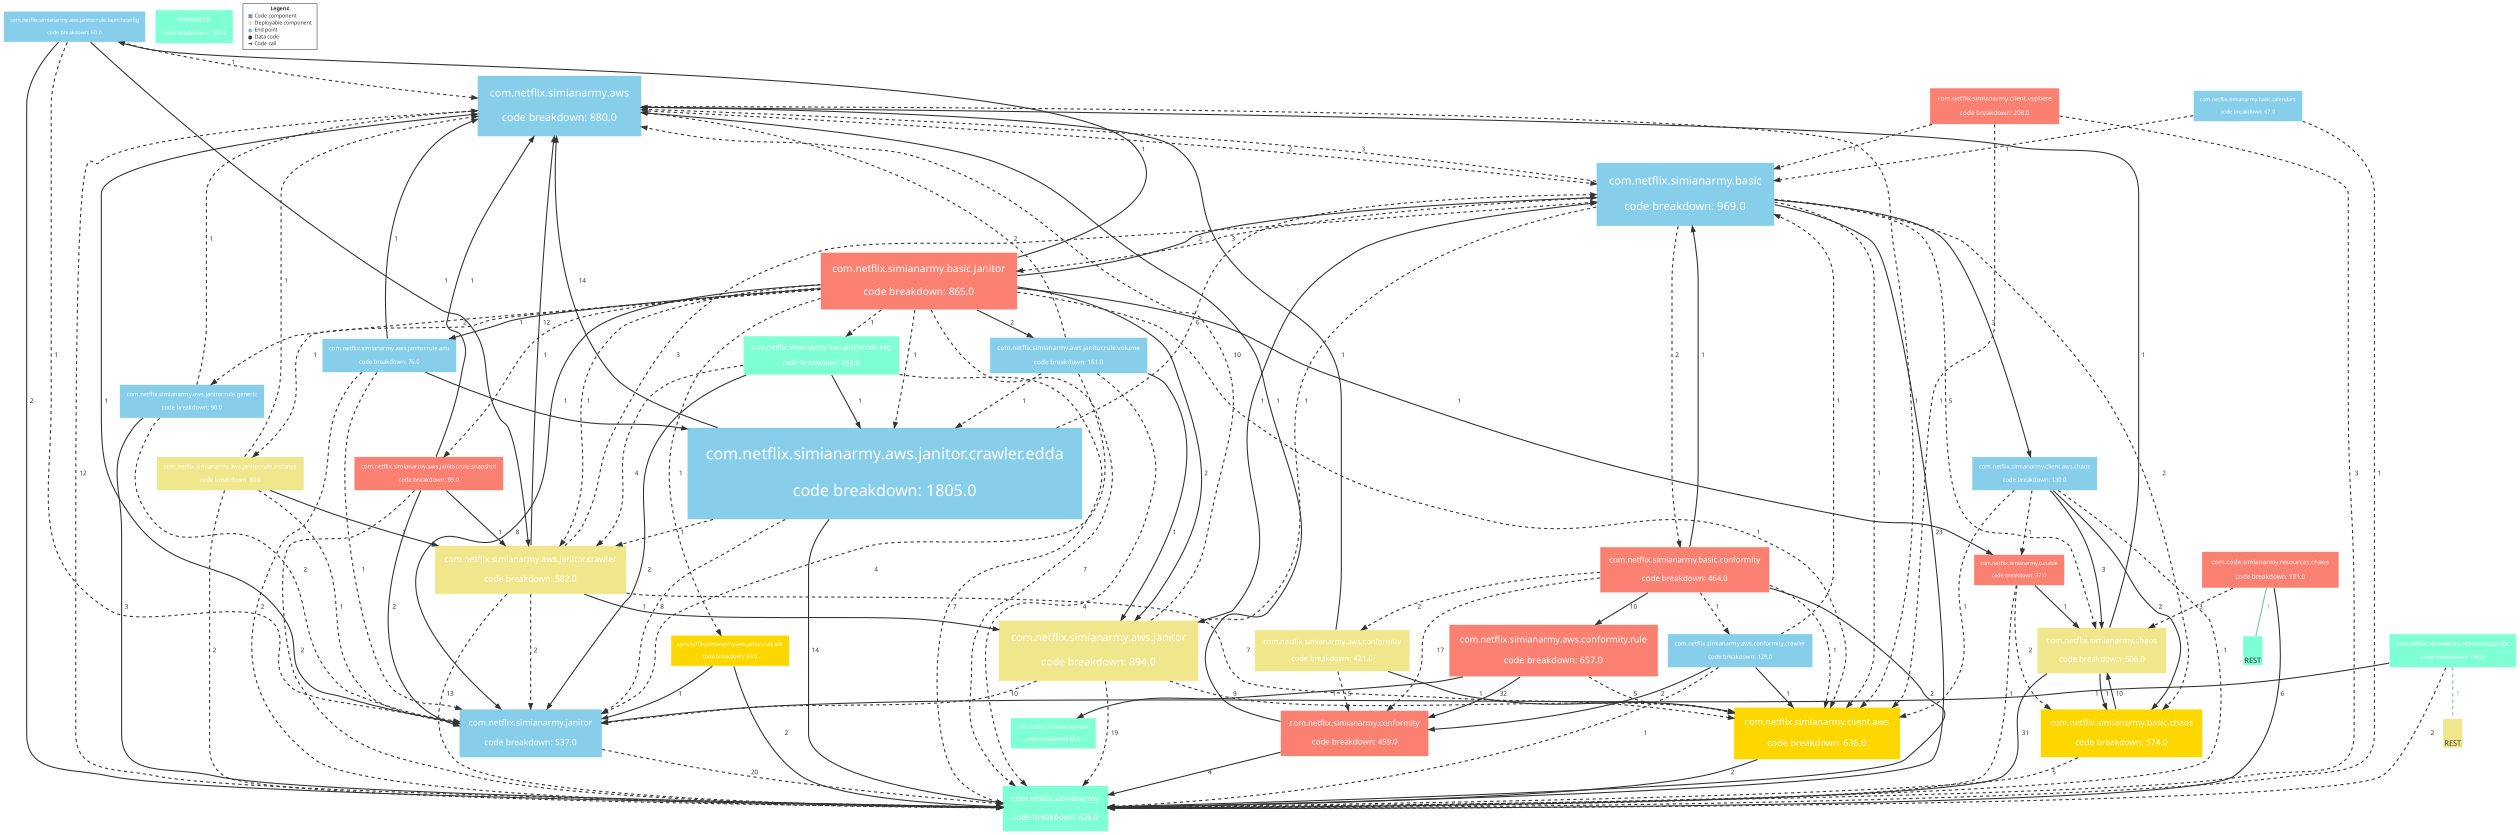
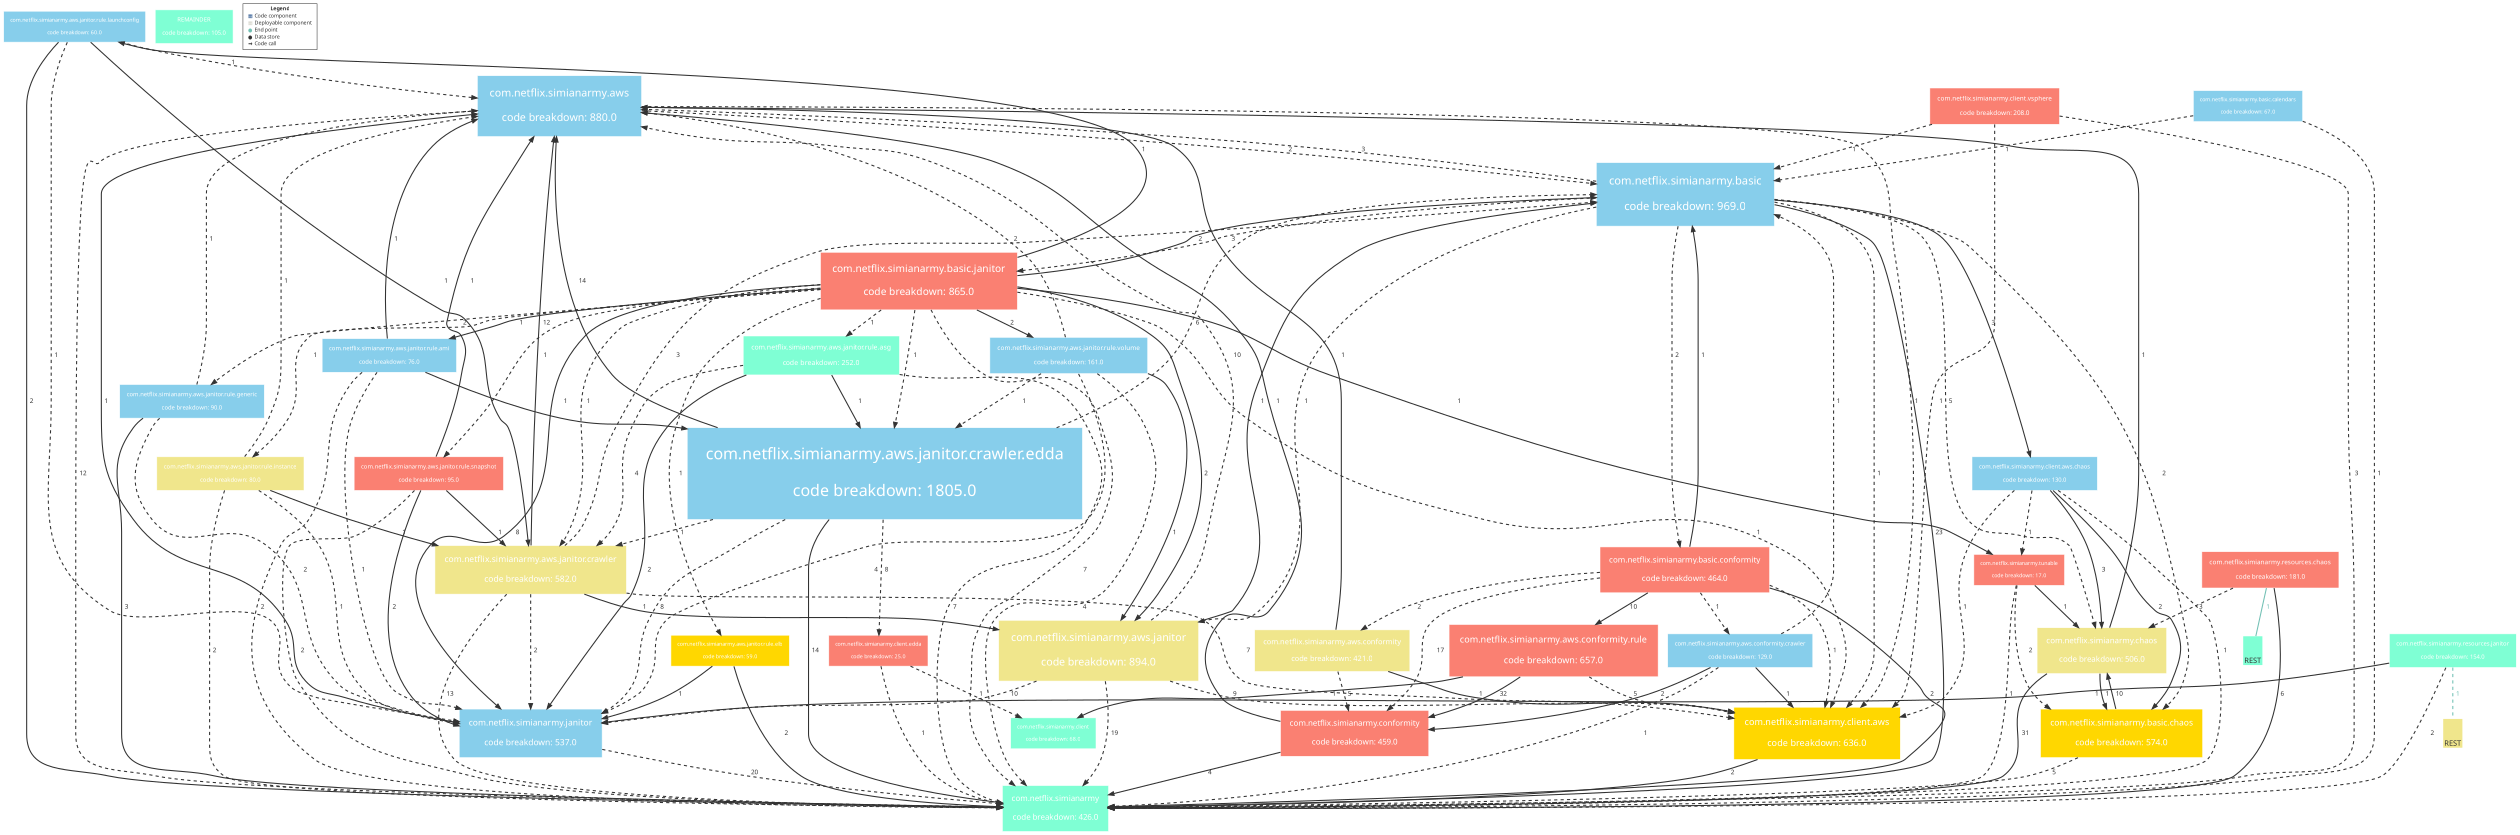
node "Legend": text "Data code" -> "Data store"
node "com.netflix.simianarmy.tunable code breakdown: 37.0": label "com.netflix.simianarmy.tunable code breakdown: 37.0" -> "com.netflix.simianarmy.tunable code breakdown: 17.0"
node "com.code.simianarmy.resources.chaos code breakdown: 181.0": label "com.code.simianarmy.resources.chaos code breakdown: 181.0" -> "com.netflix.simianarmy.resources.chaos code breakdown: 181.0"
node "com.netflix.simianarmy.client.edda code breakdown: 25.0": added
